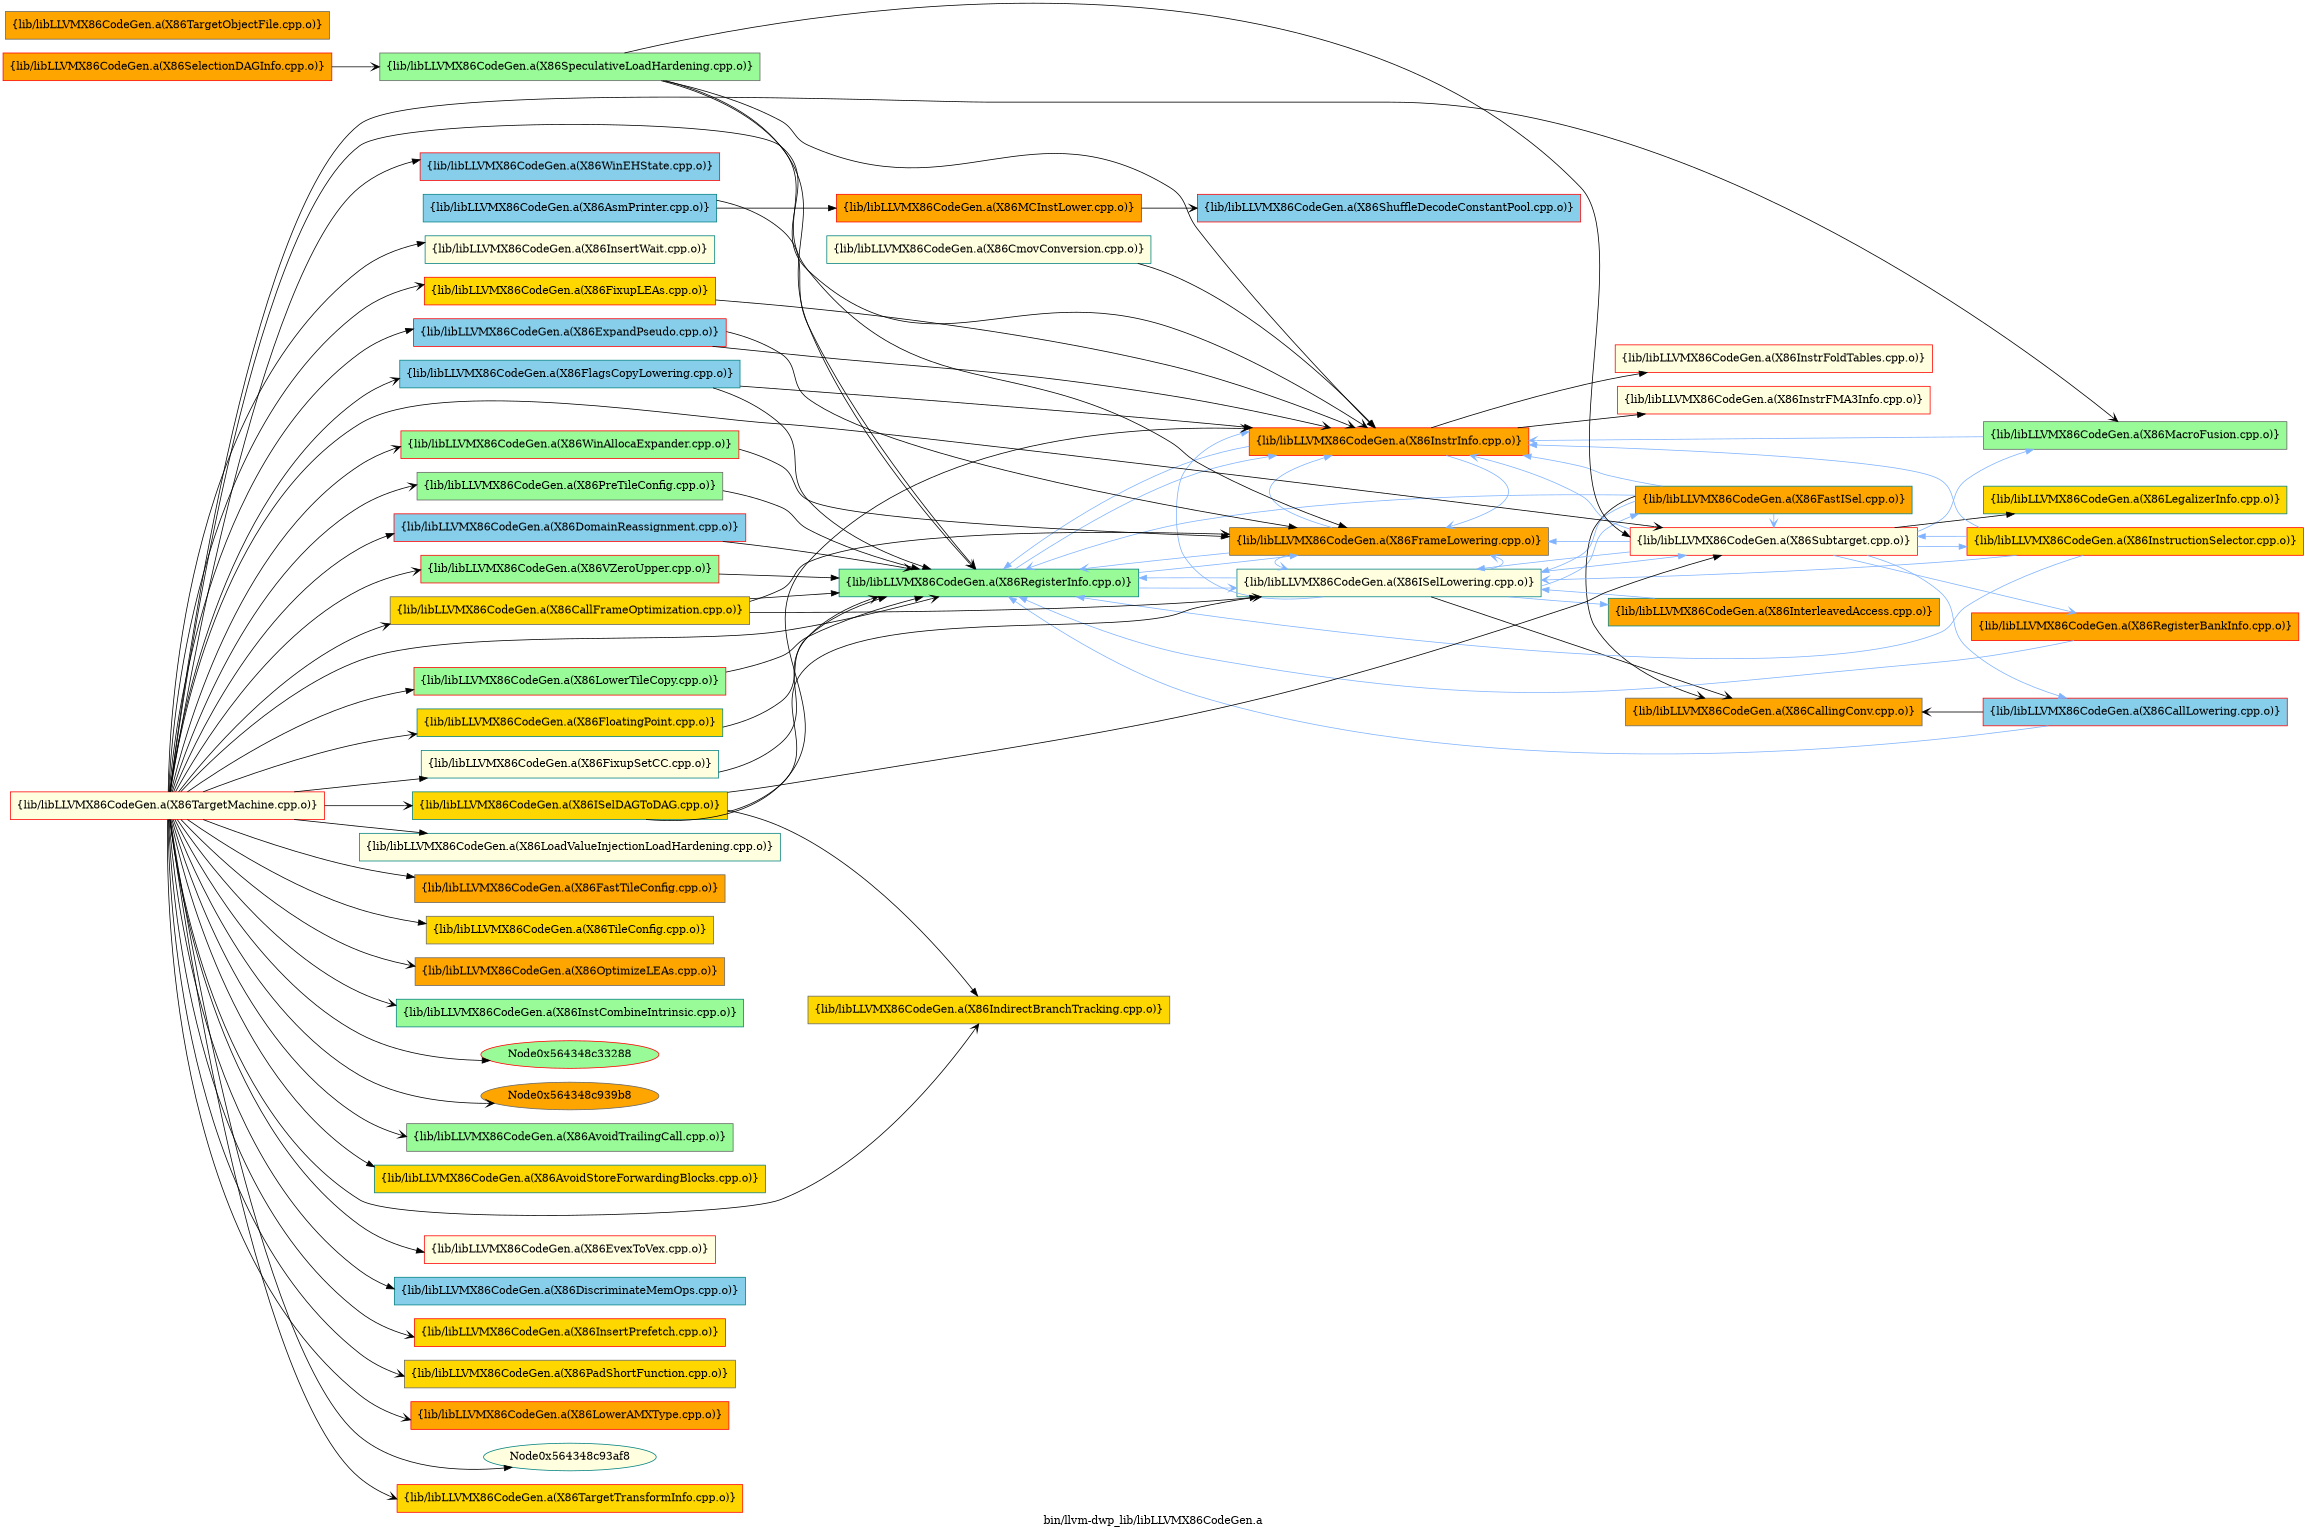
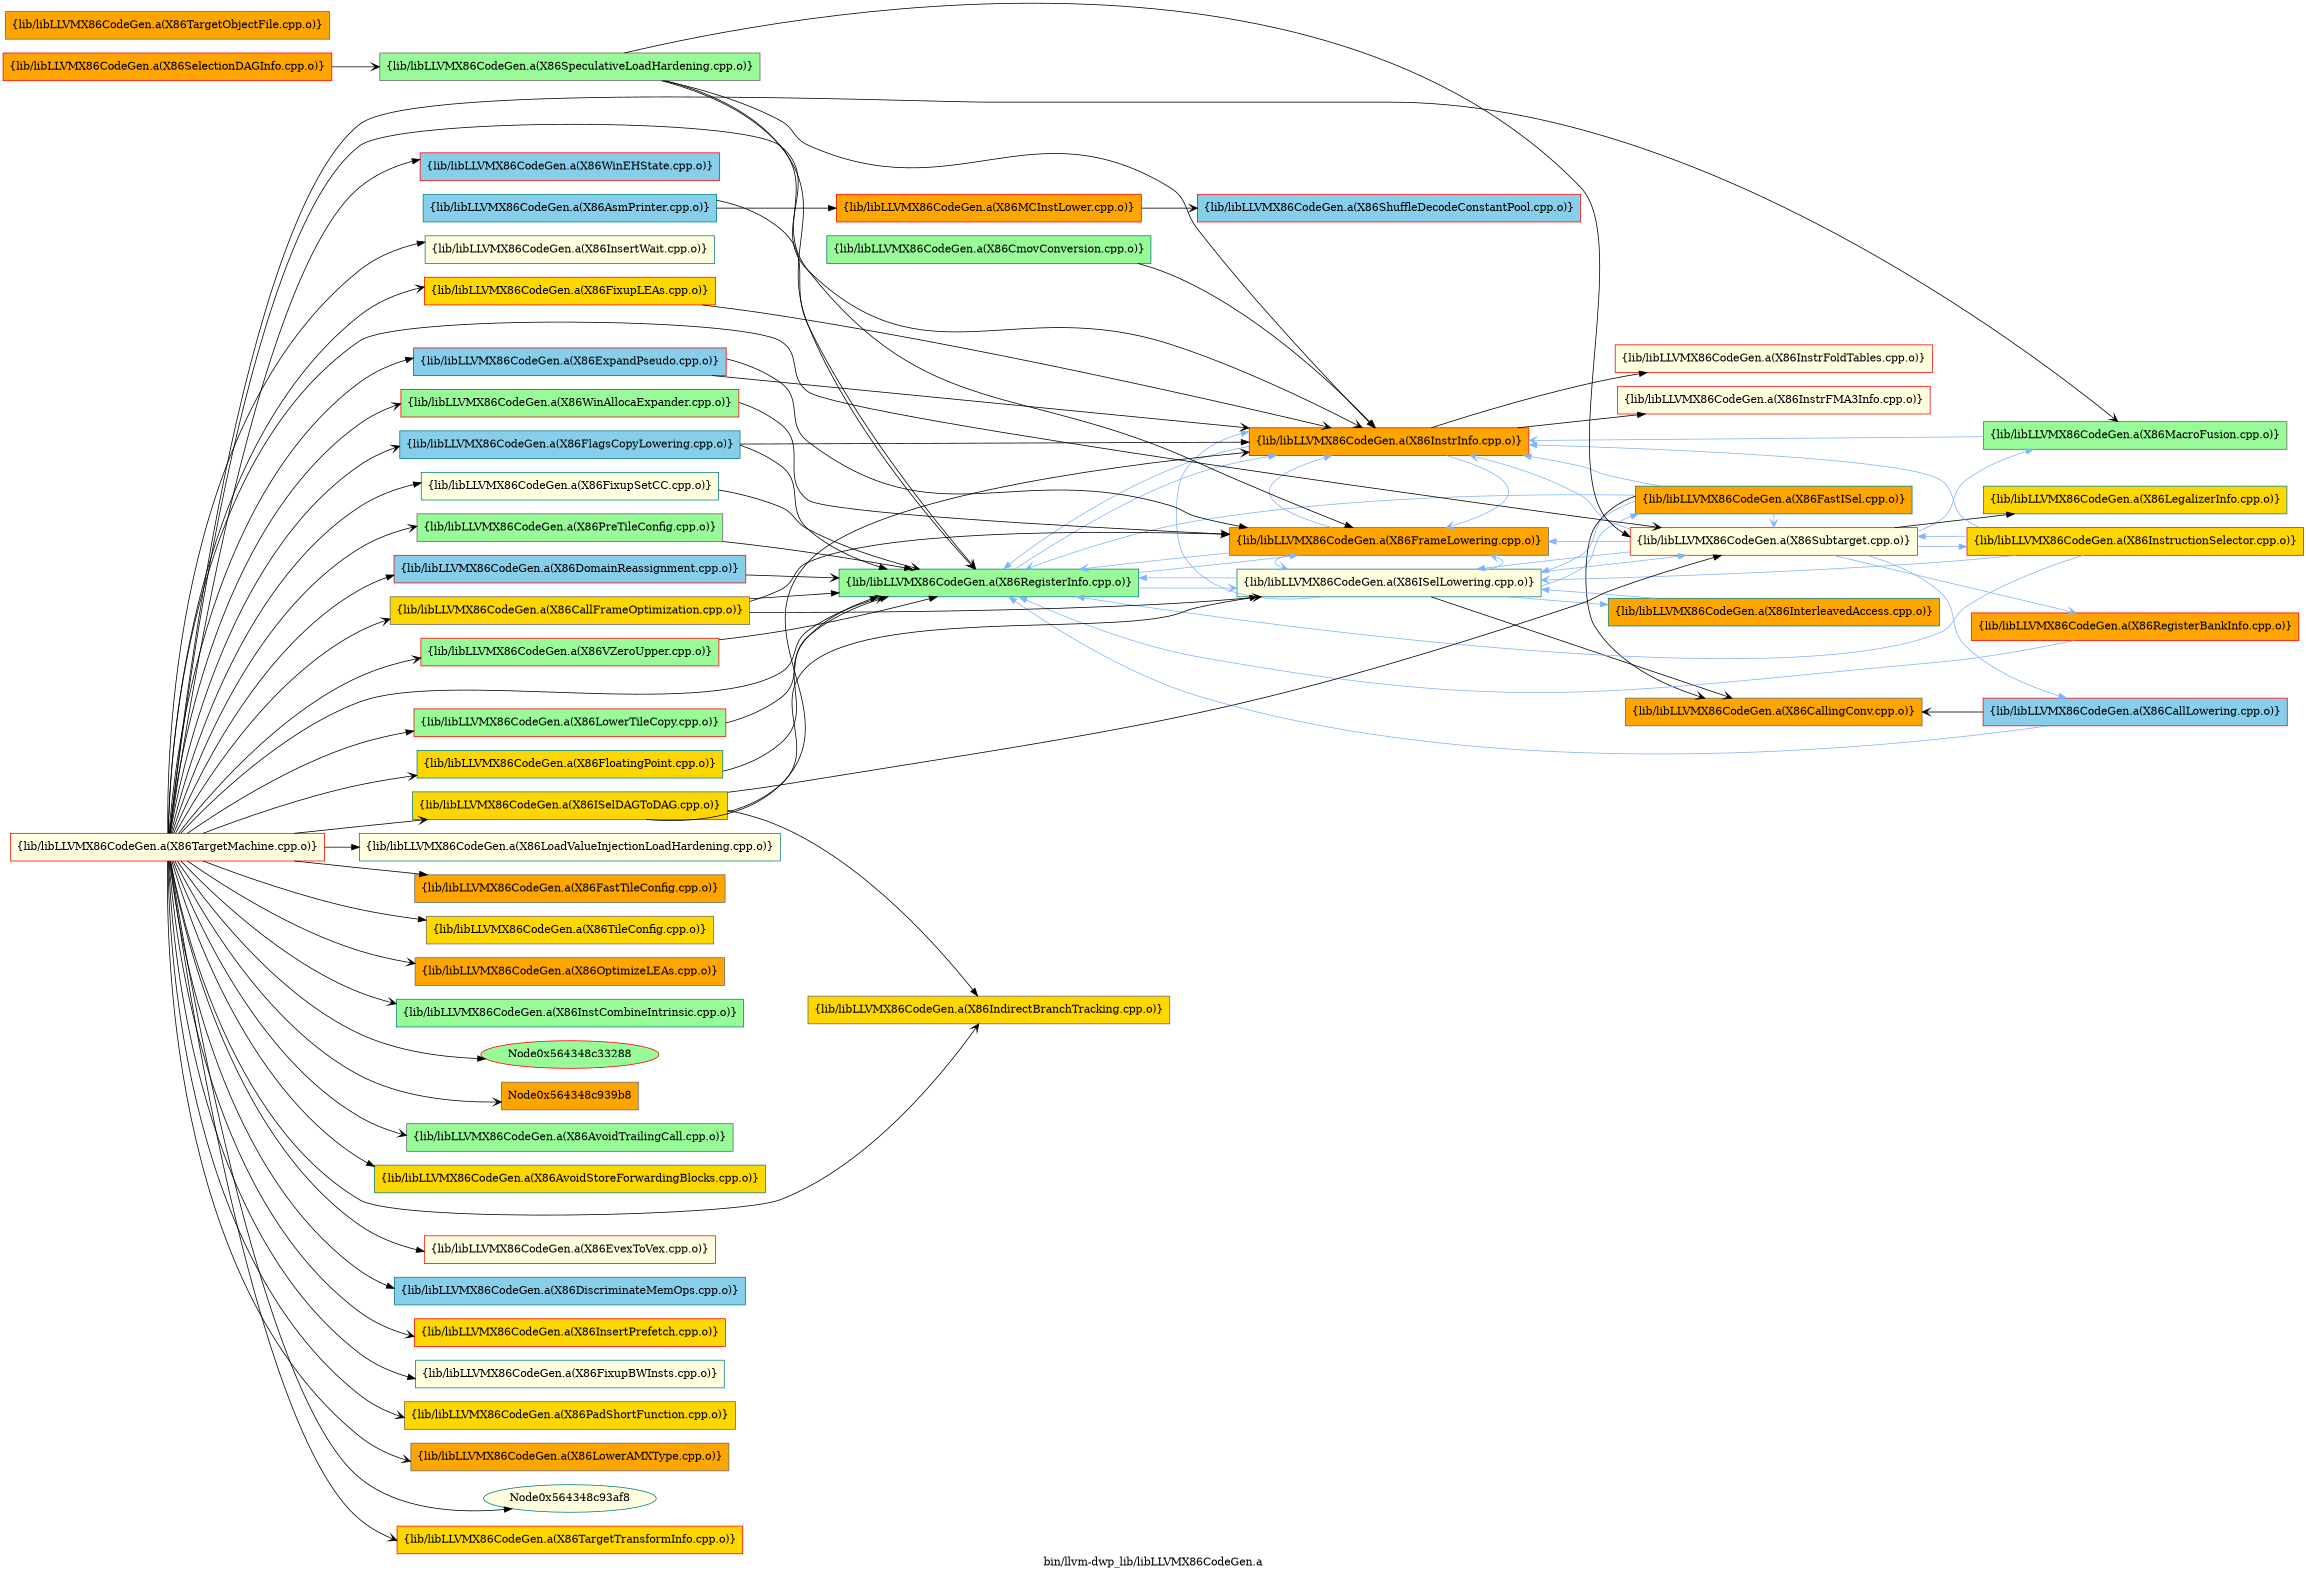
node "{lib/libLLVMX86CodeGen.a(X86CmovConversion.cpp.o)}": fillcolor lightyellow -> palegreen
node "Node0x564348c939b8": shape ellipse -> box
node "{lib/libLLVMX86CodeGen.a(X86FixupBWInsts.cpp.o)}": added
node "{lib/libLLVMX86CodeGen.a(X86LowerAMXType.cpp.o)}": color red -> gray40
